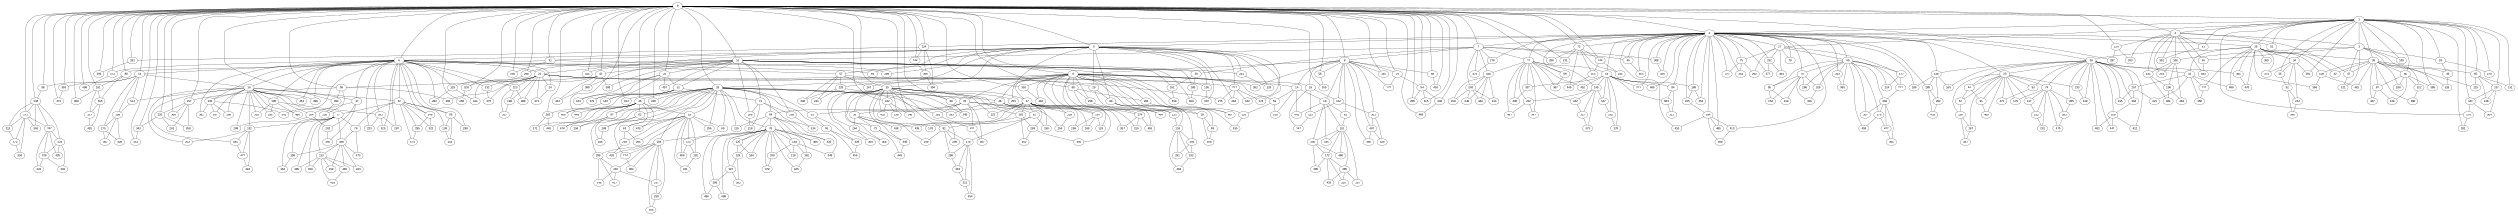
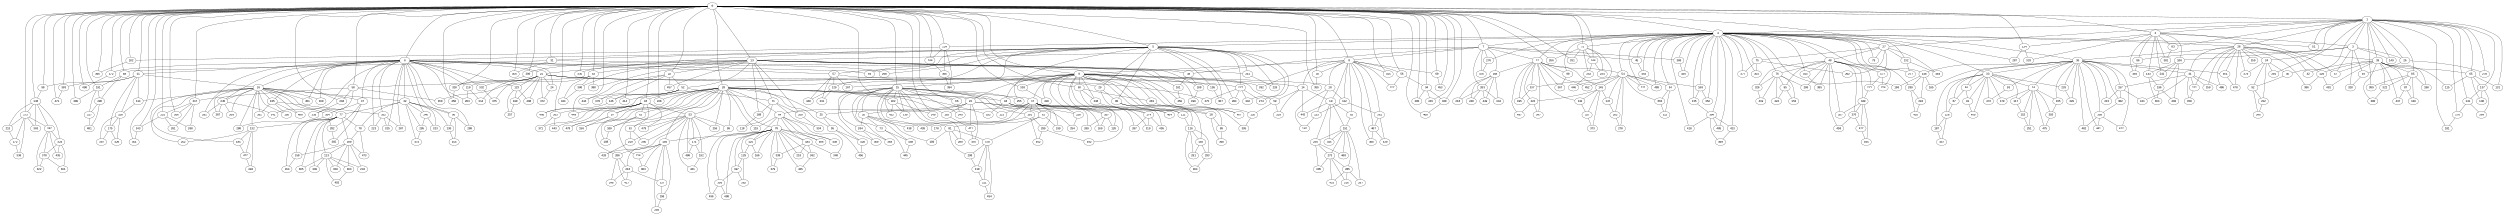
node "250": added
node "321": removed
